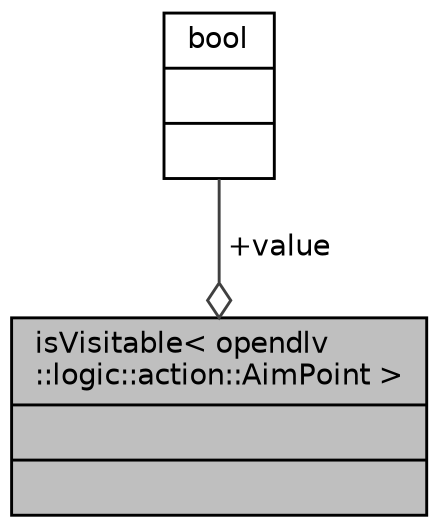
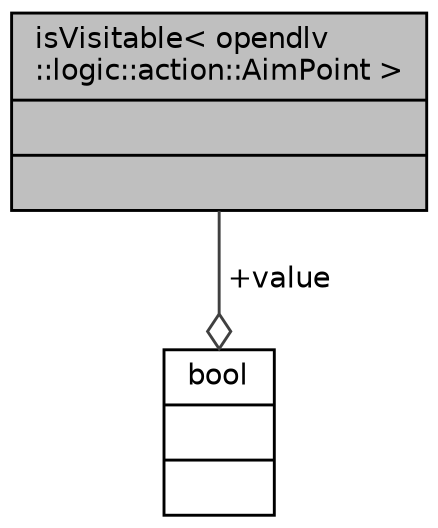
edge "bool" -> "isVisitable< opendlv": reversed
